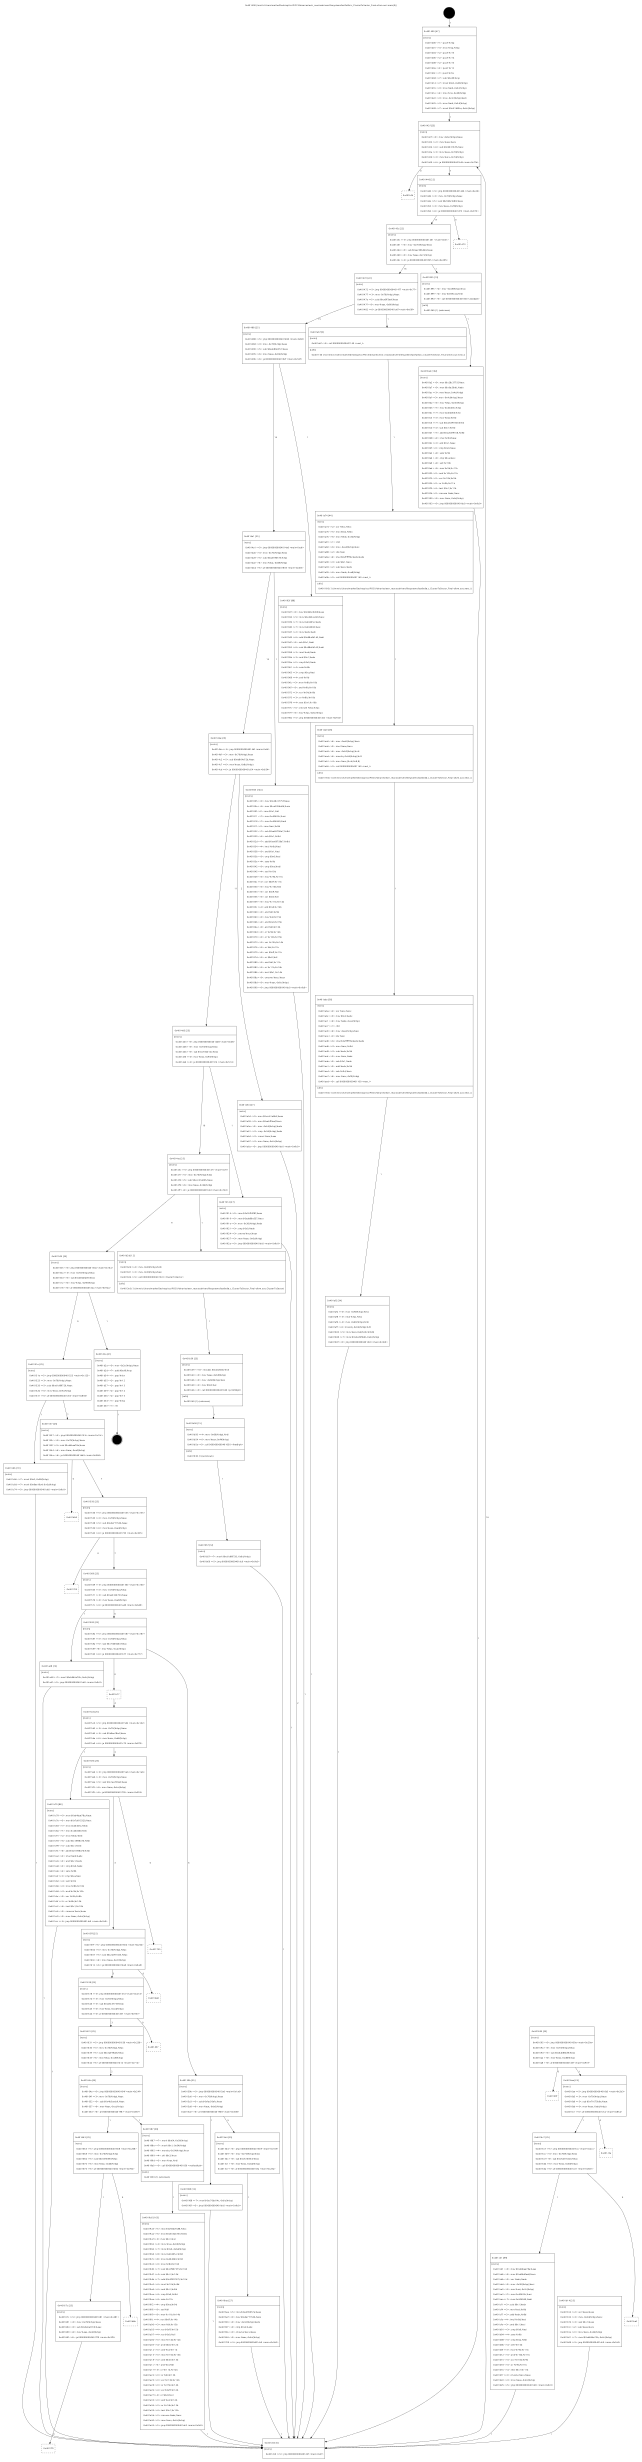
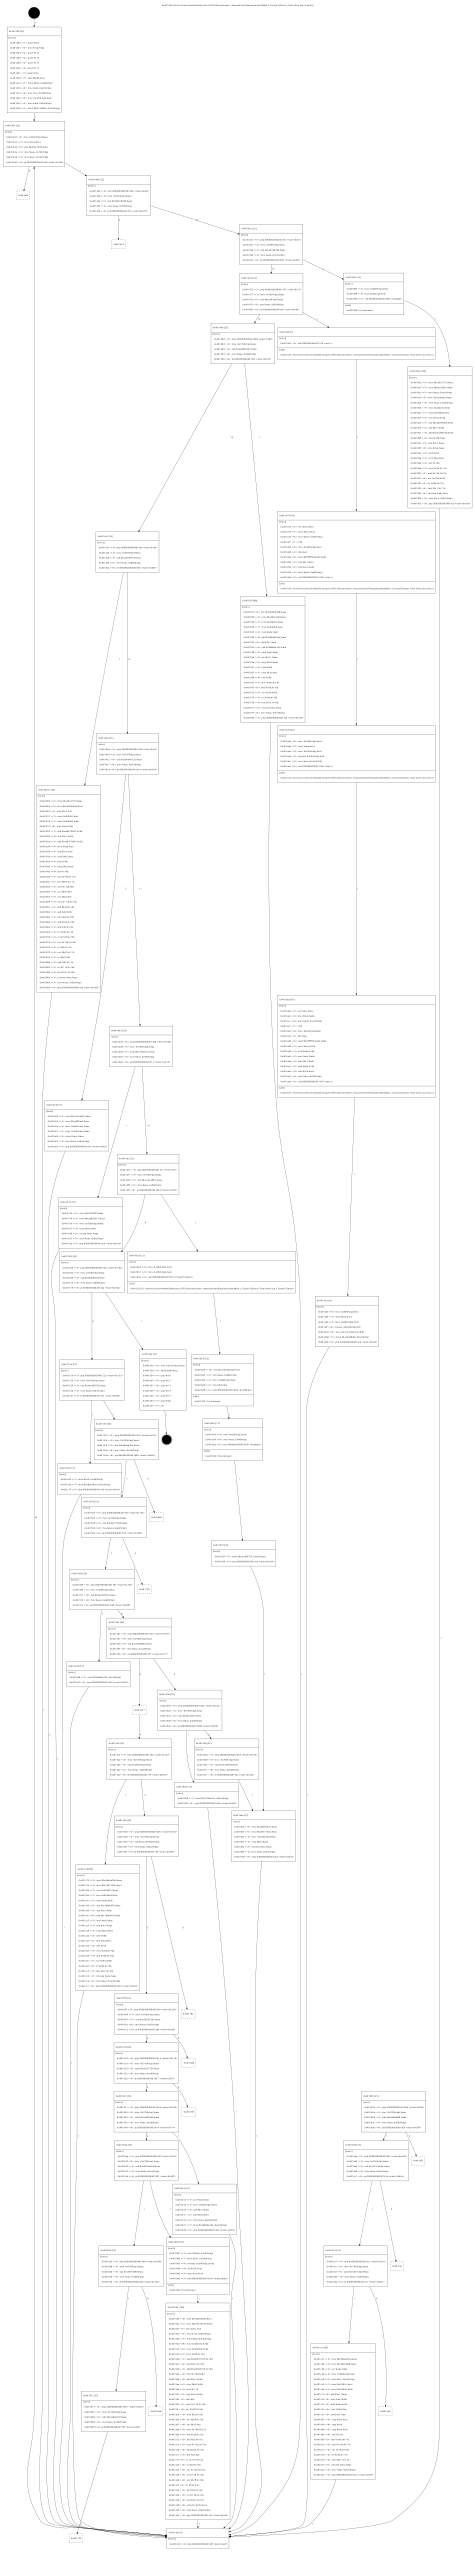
edge "0x401b5f [12]" -> "0x401dc0 [5]": now "0x401b5f [12]" -> "0x4016ea [27]"
edge "0x401631 [25]" -> "0x401b14 [25]": added, label "1"
